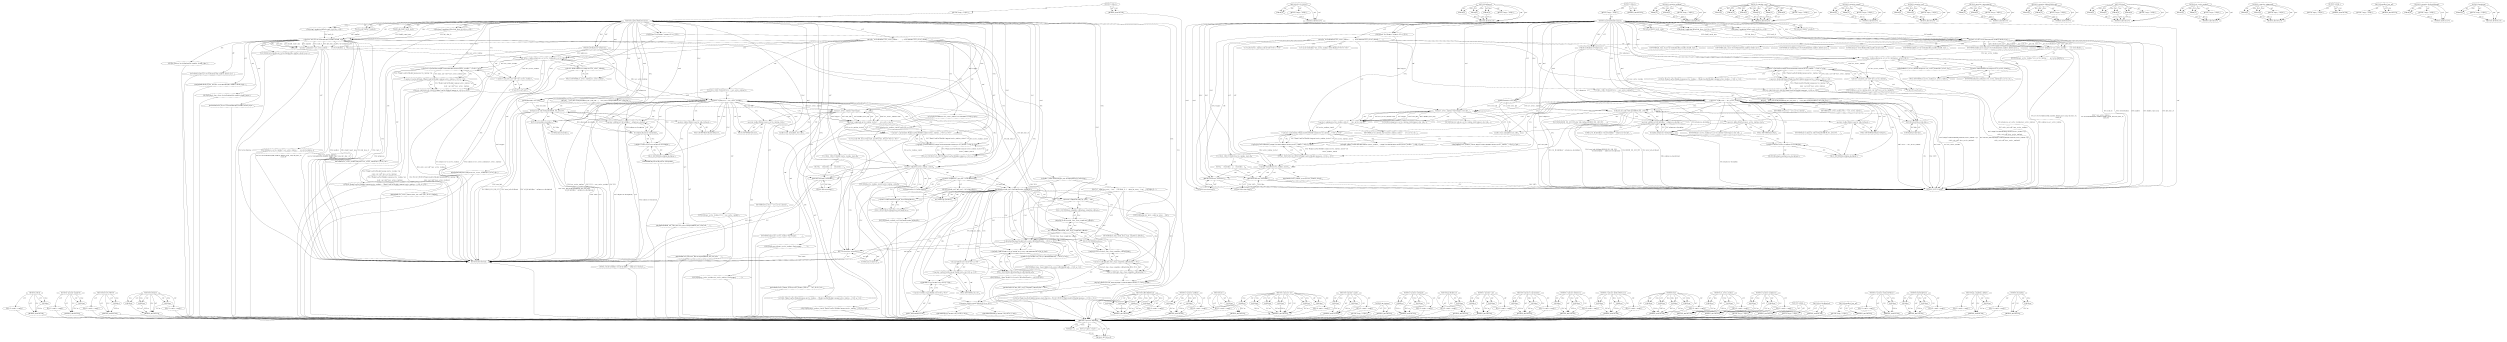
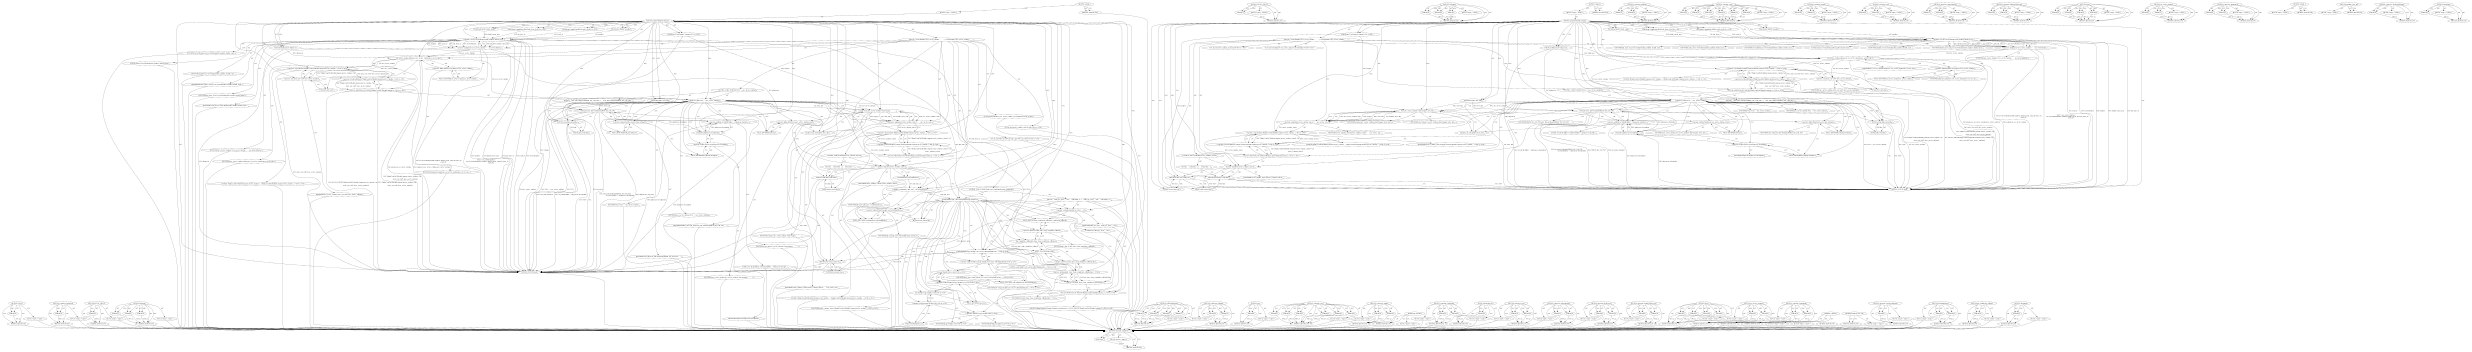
edge "(GetNaclInterface,GetNaclInterface())" -> "(<operator>.assignment,* ppb_nacl = GetNaclInterface())": label "CFG: " -> "DDG: init_done_cb"
edge "(<operator>.assignment,* ppb_nacl = GetNaclInterface())" -> "(GetNaclInterface,GetNaclInterface())": removed, label "AST:"
edge "(IDENTIFIER,ppb_nacl,* ppb_nacl = GetNaclInterface())" -> "(pp_instance,pp_instance())": now "(<operator>.indirectFieldAccess,ppb_nacl->StartPpapiProxy)" -> "(pp_instance,pp_instance())"
node "(LITERAL,true,using_ipc_proxy_ = true)": added
edge "(StartPpapiProxy,ppb_nacl->StartPpapiProxy(pp_instance()))" -> "(FIELD_IDENTIFIER,CallOnMainThread,CallOnMainThread)": now "(StartPpapiProxy,ppb_nacl->StartPpapiProxy(pp_instance()))" -> "<(IDENTIFIER,pp,pp::Module::Get())<SUB>34</SUB>>"
node "(METHOD,GetNaclInterface)": removed
